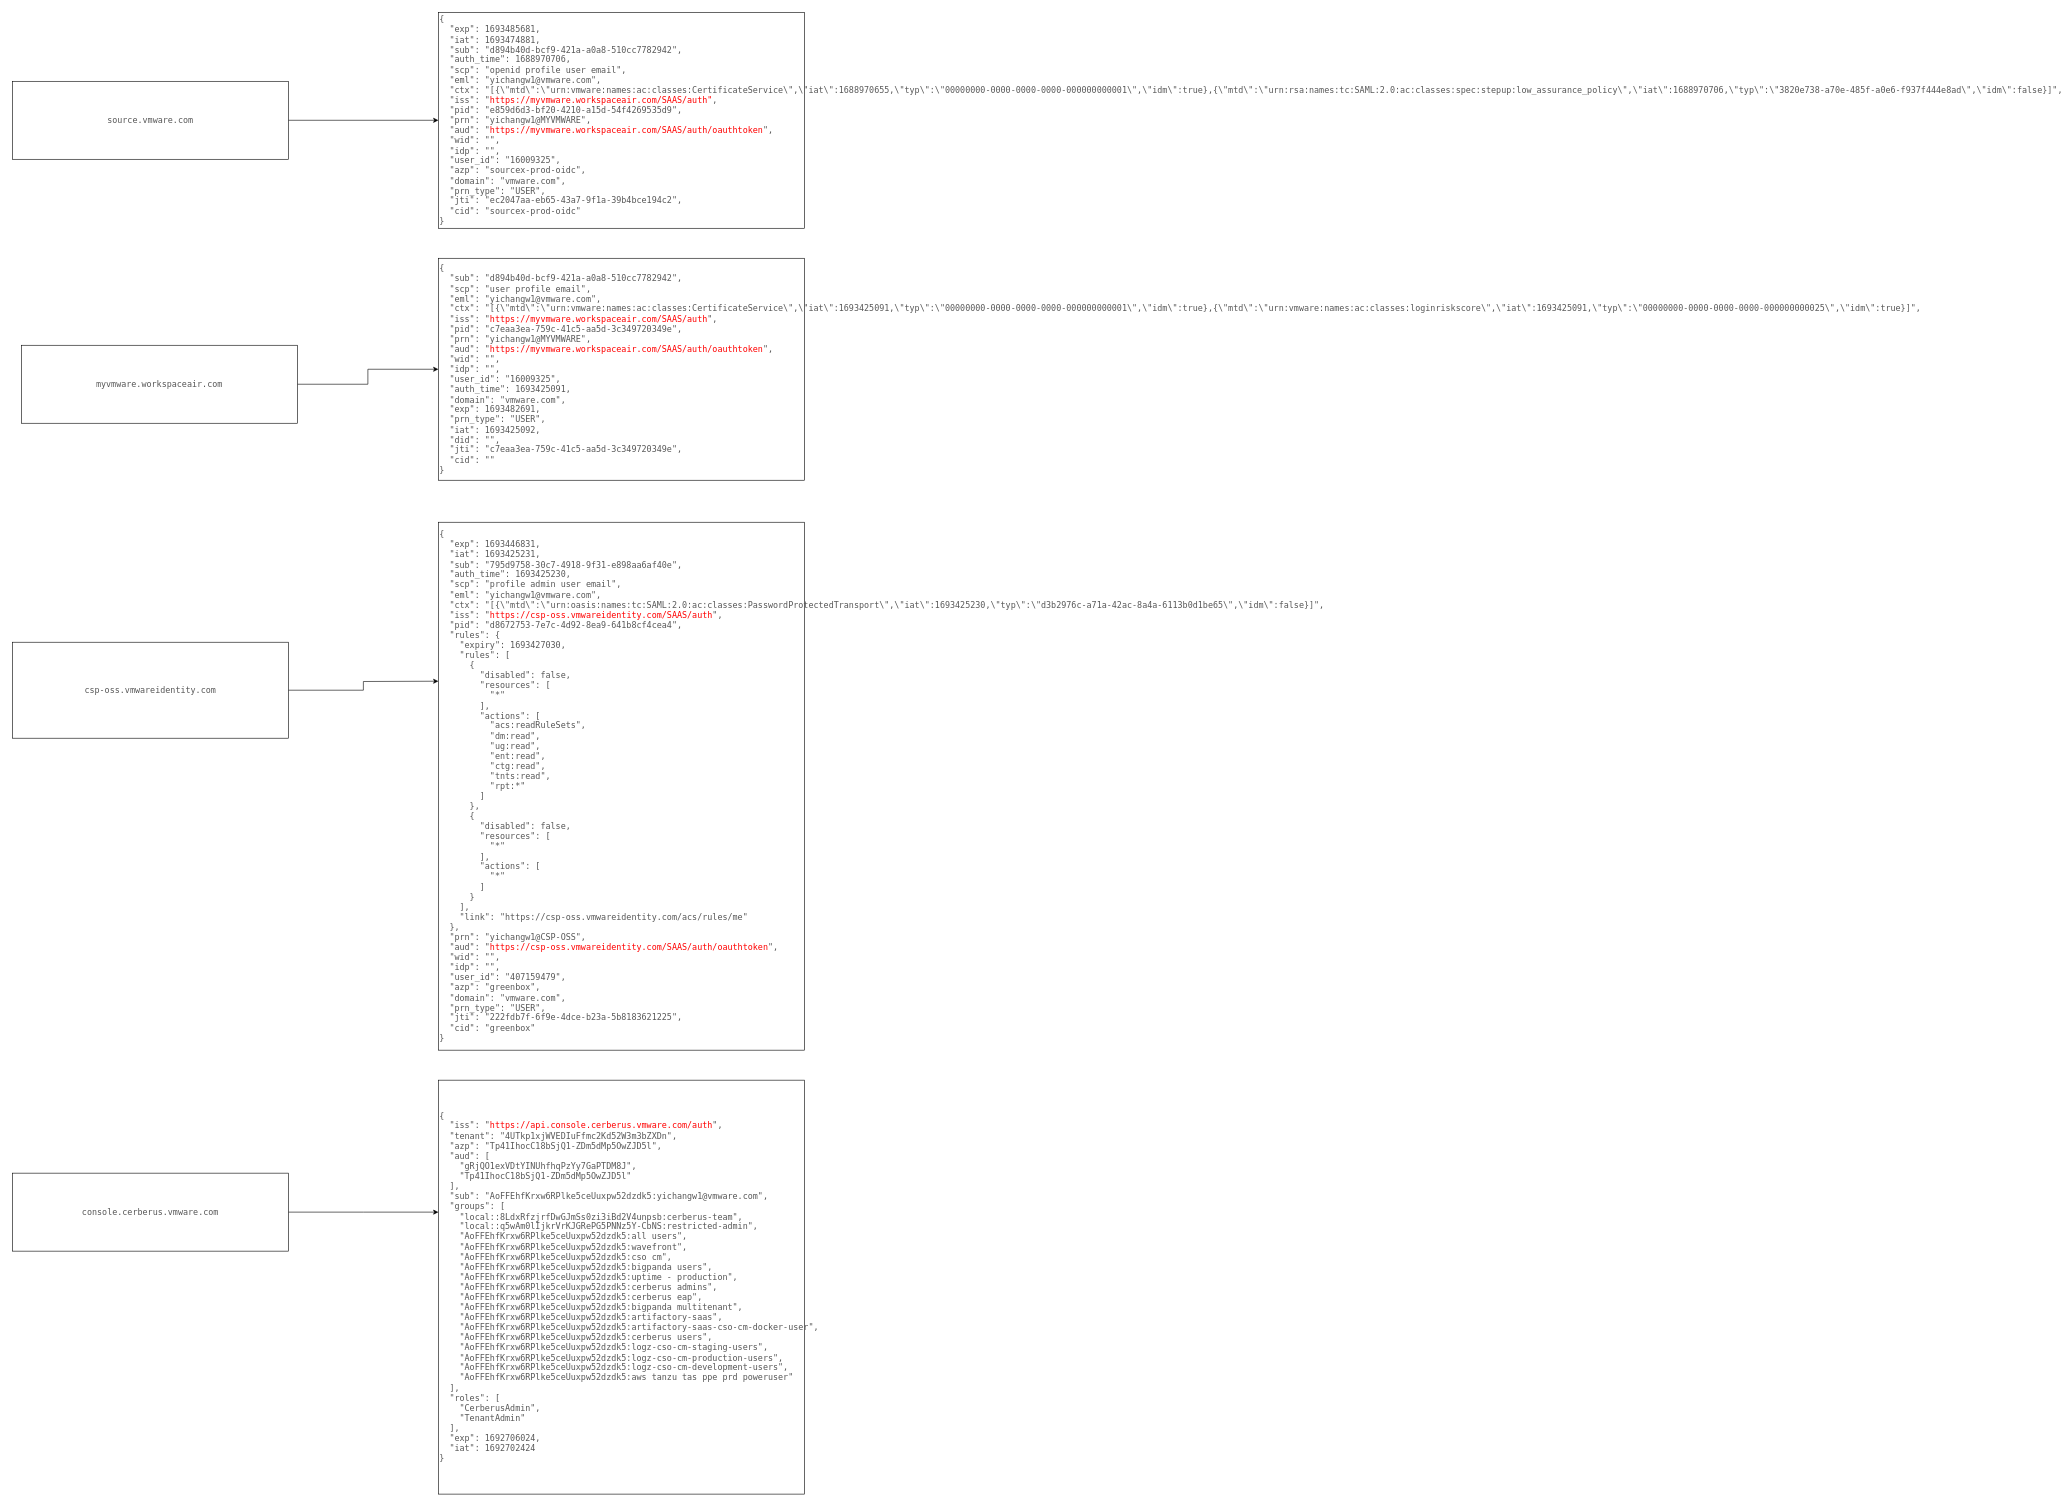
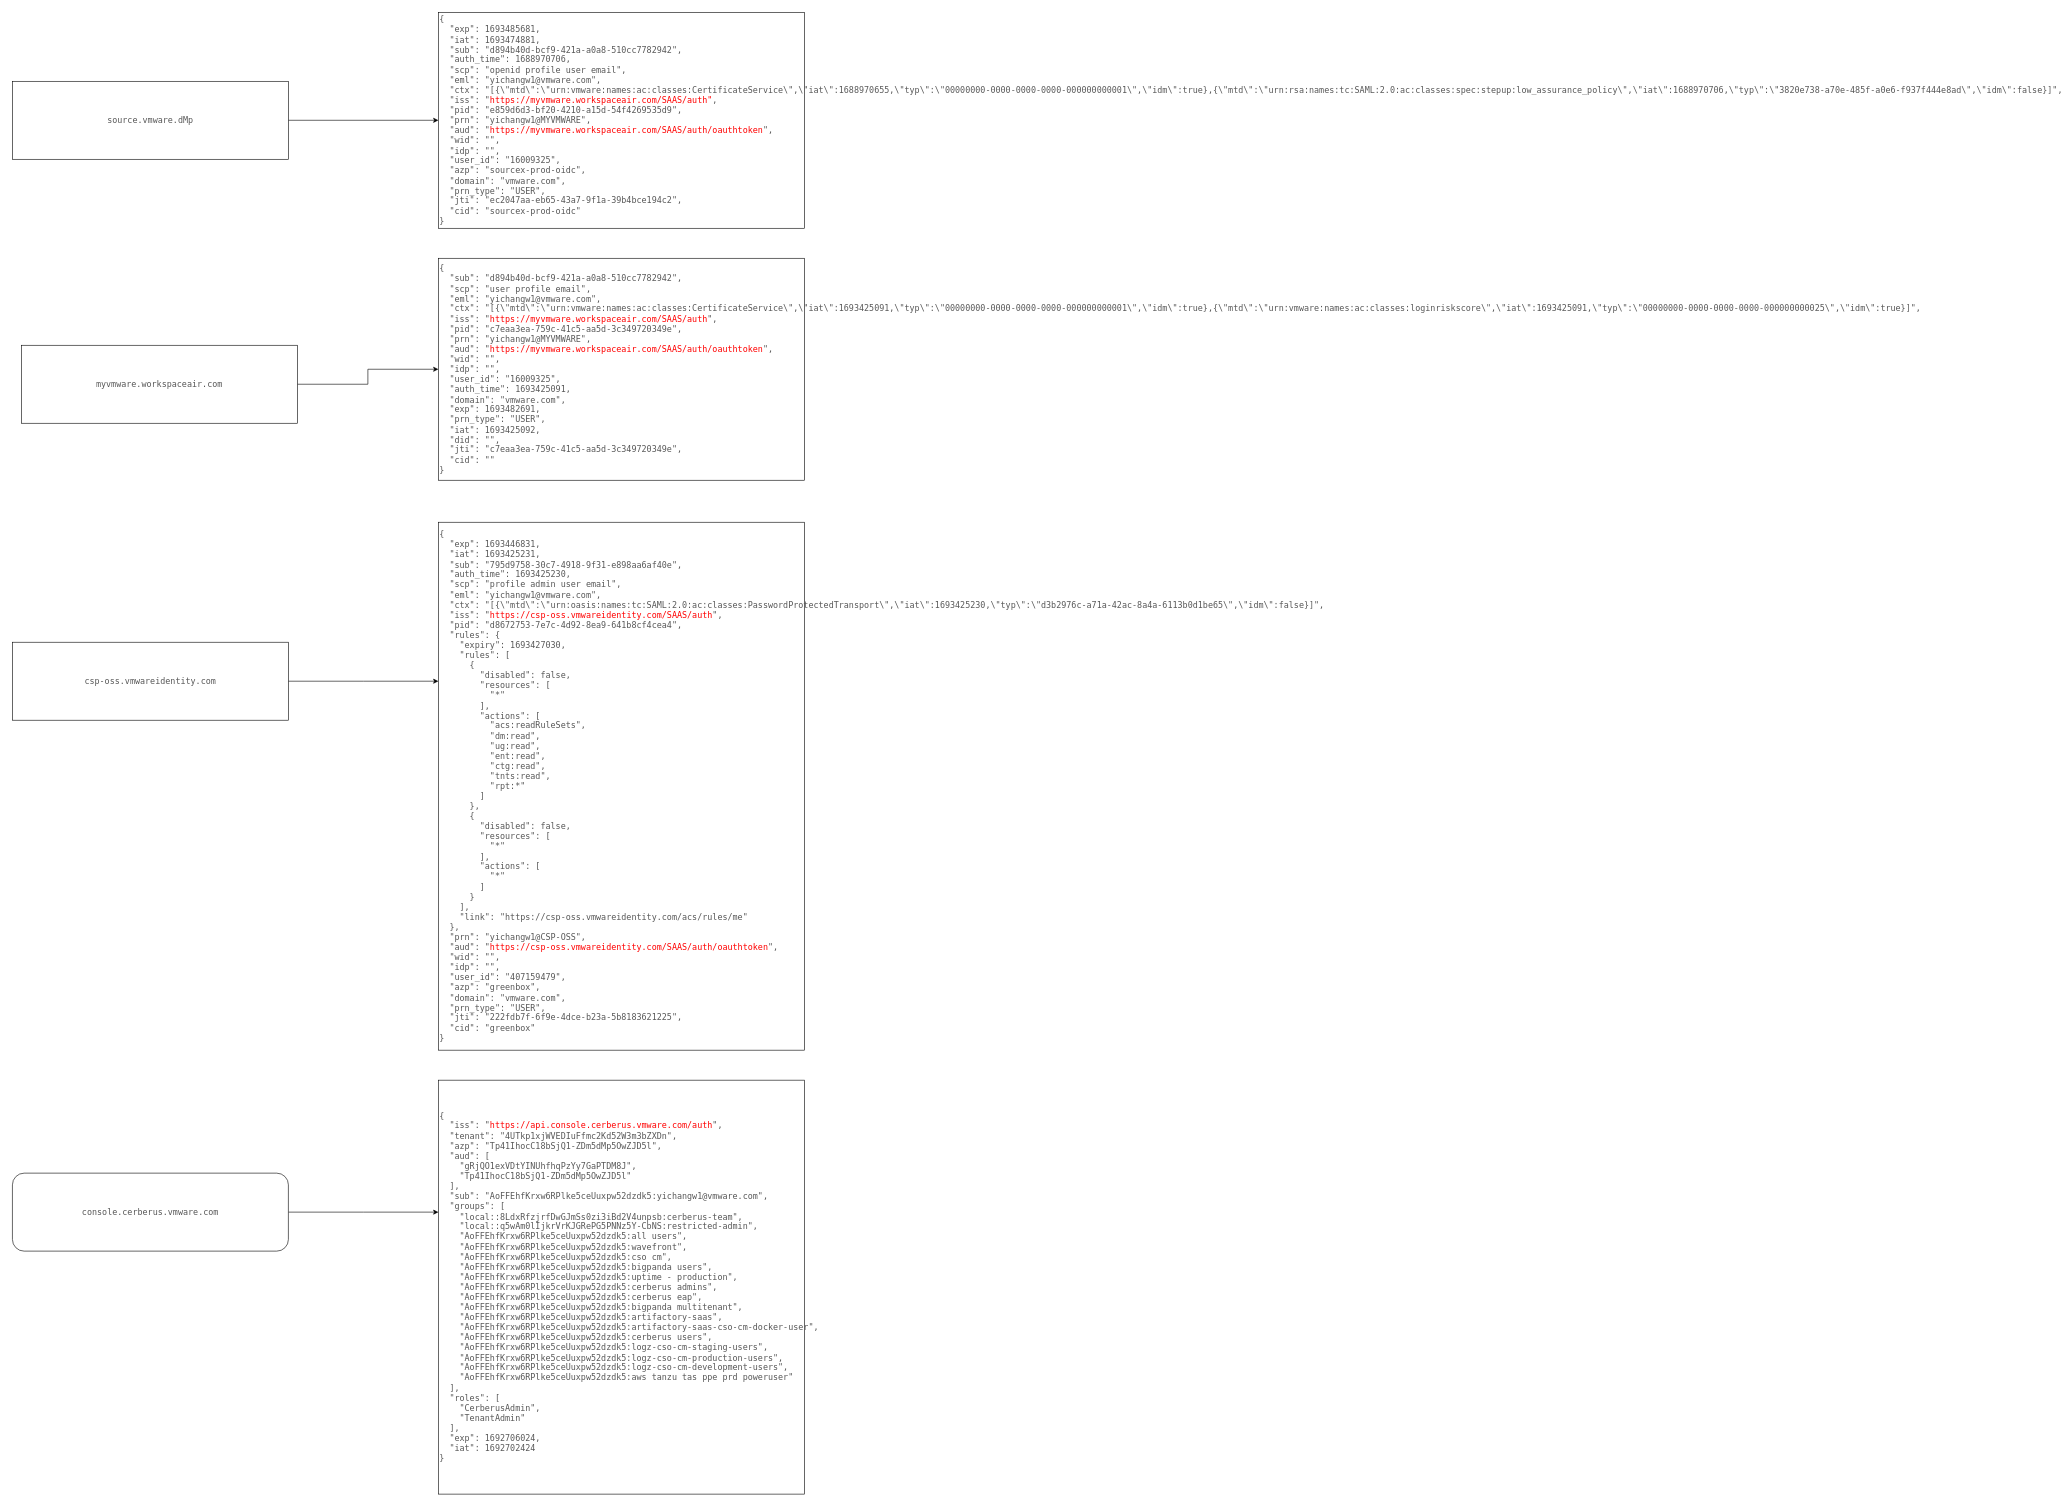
node "source.vmware.com": label "source.vmware.com" -> "source.vmware.dMp"
node "csp-oss.vmwareidentity.com": size 276x96 -> 276x78
node "console.cerberus.vmware.com": shape rectangle -> rounded rectangle
